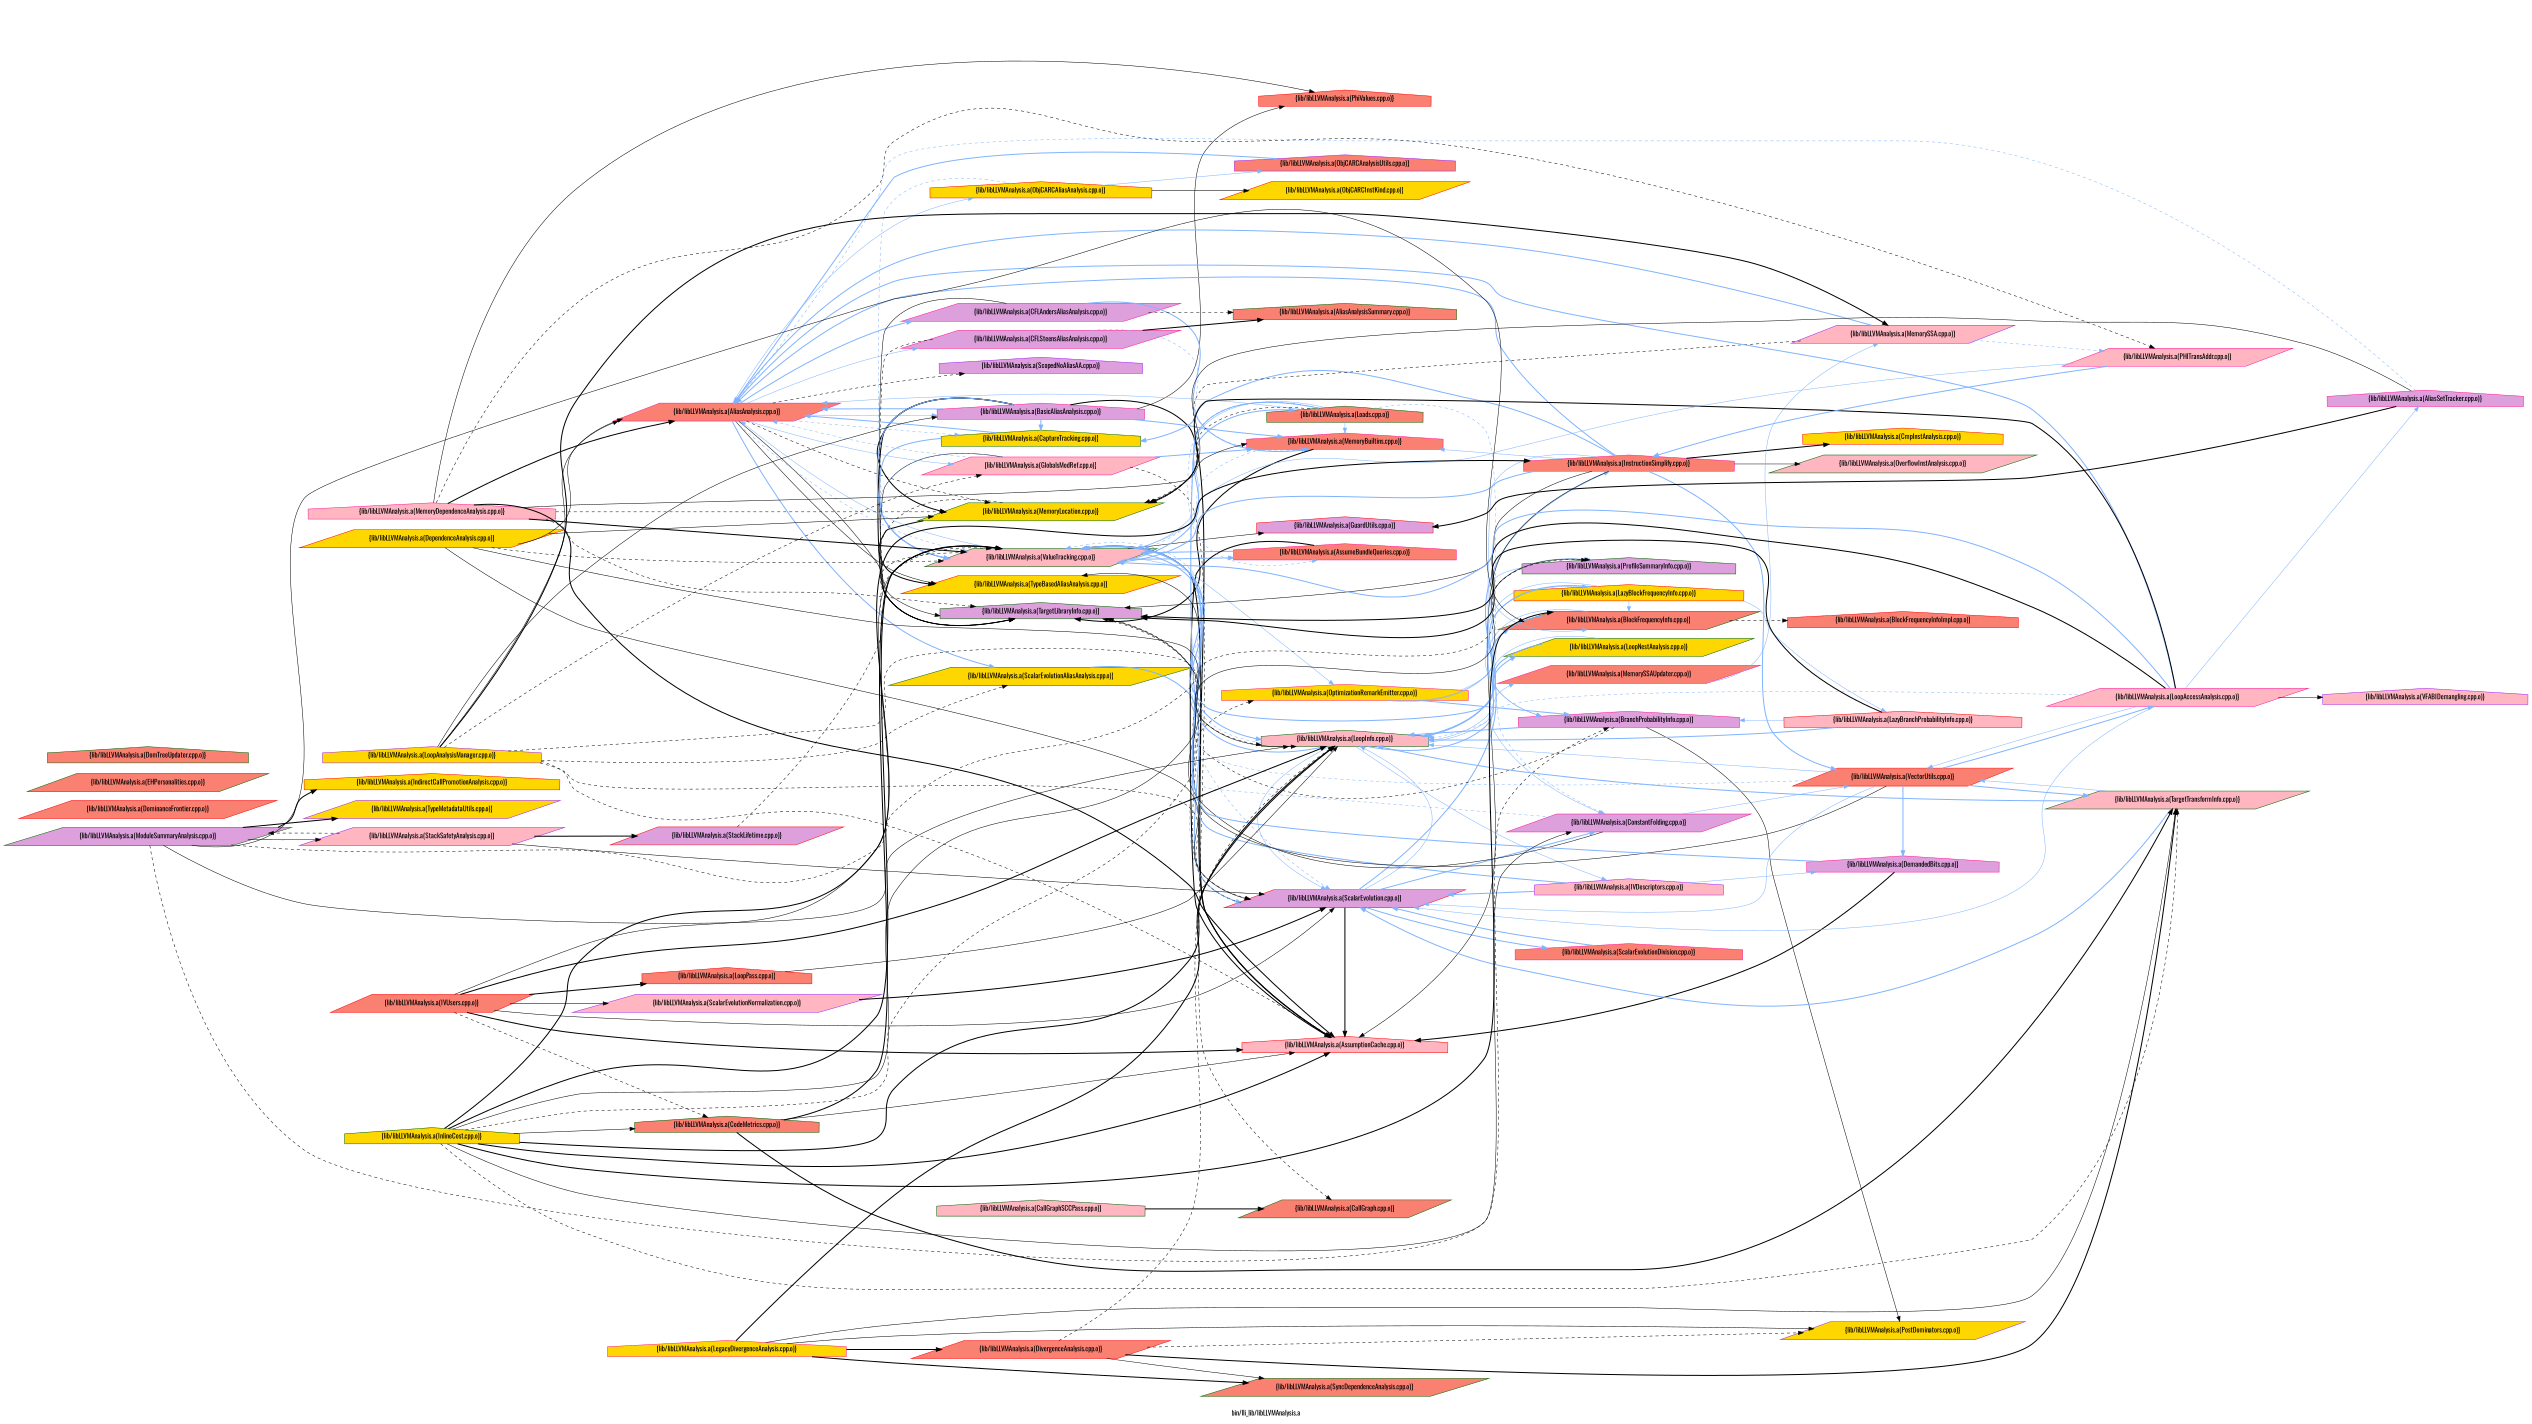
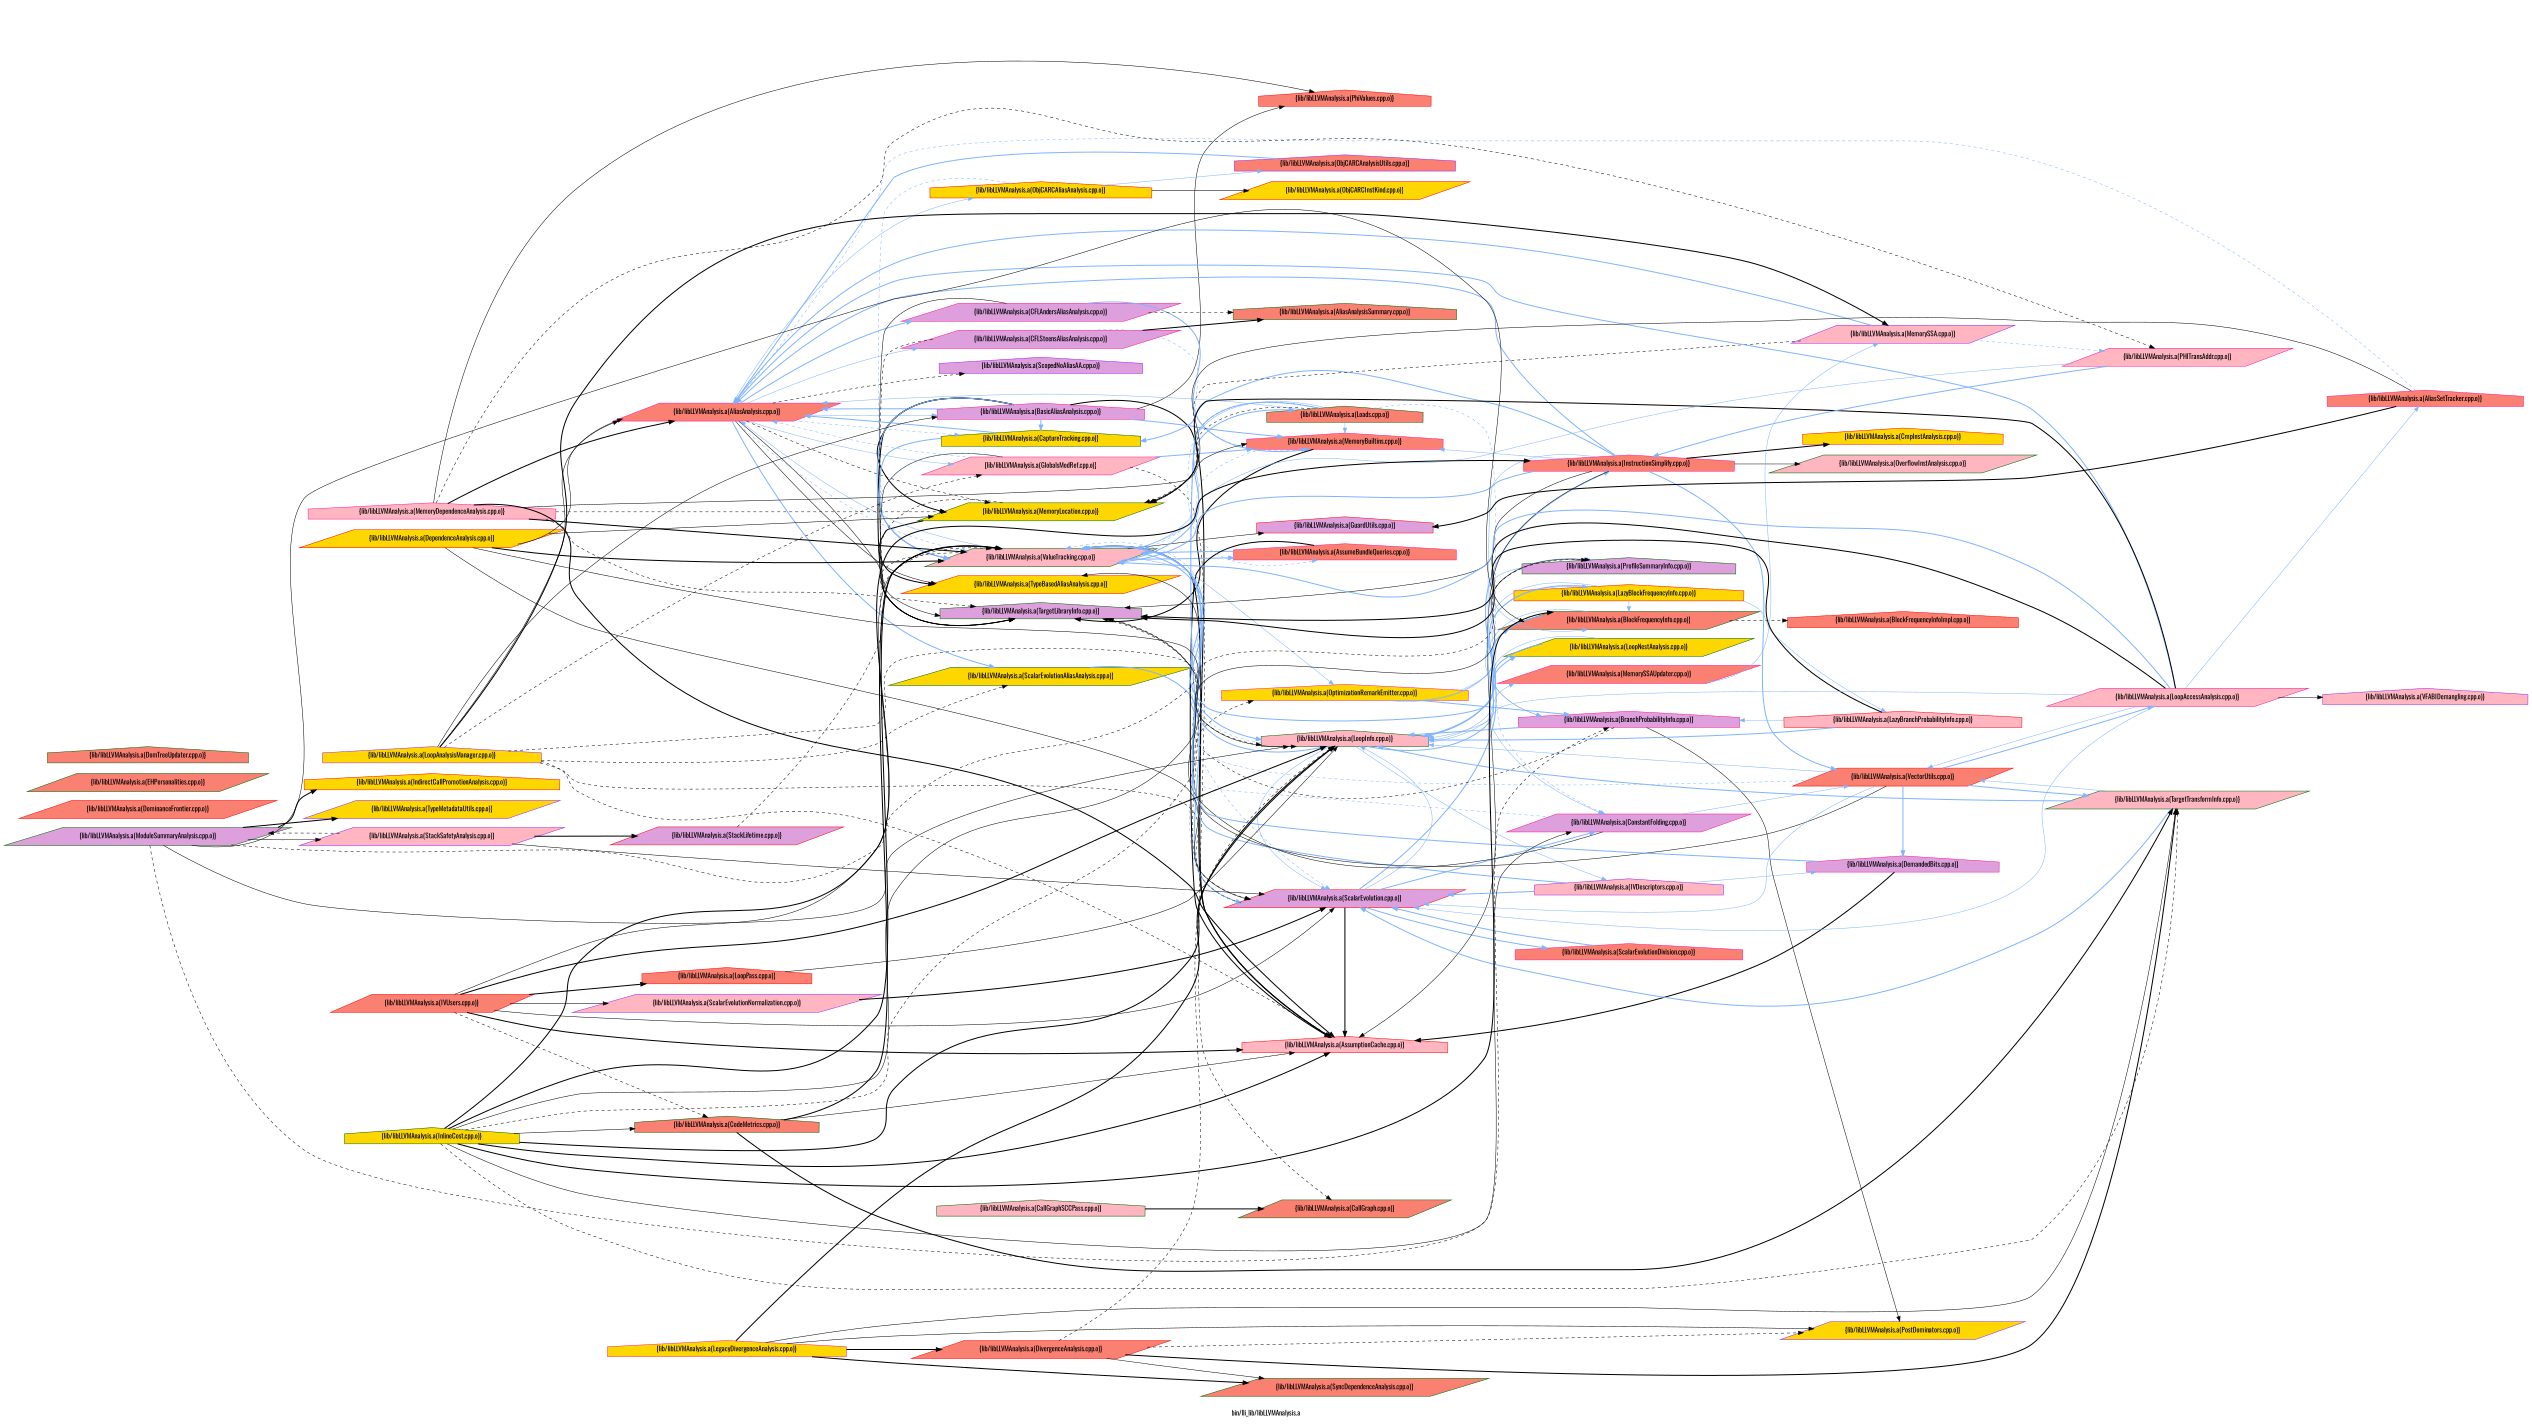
node "{lib/libLLVMAnalysis.a(AliasSetTracker.cpp.o)}": fillcolor plum -> salmon
edge "{lib/libLLVMAnalysis.a(DependenceAnalysis.cpp.o)}" -> "{lib/libLLVMAnalysis.a(ValueTracking.cpp.o)}": style dashed -> bold
edge "{lib/libLLVMAnalysis.a(LoopAccessAnalysis.cpp.o)}" -> "{lib/libLLVMAnalysis.a(LoopInfo.cpp.o)}": style dashed -> solid
